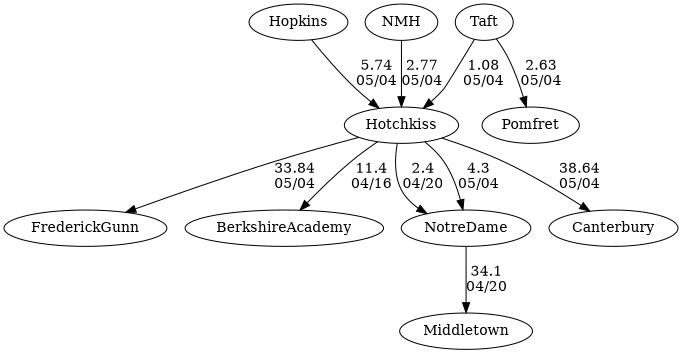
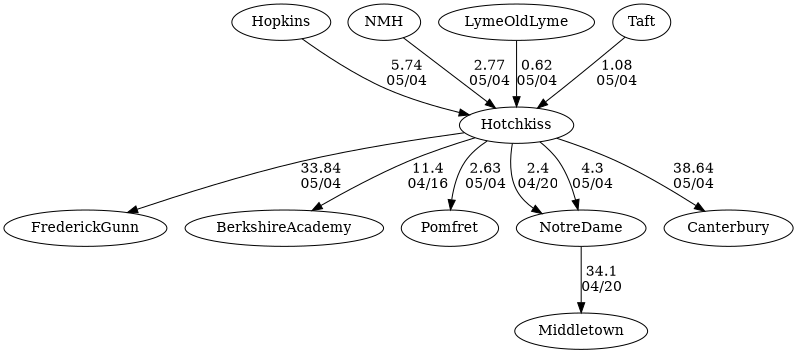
node "LymeOldLyme": added
edge "Taft" -> "Pomfret": now "Hotchkiss" -> "Pomfret"
